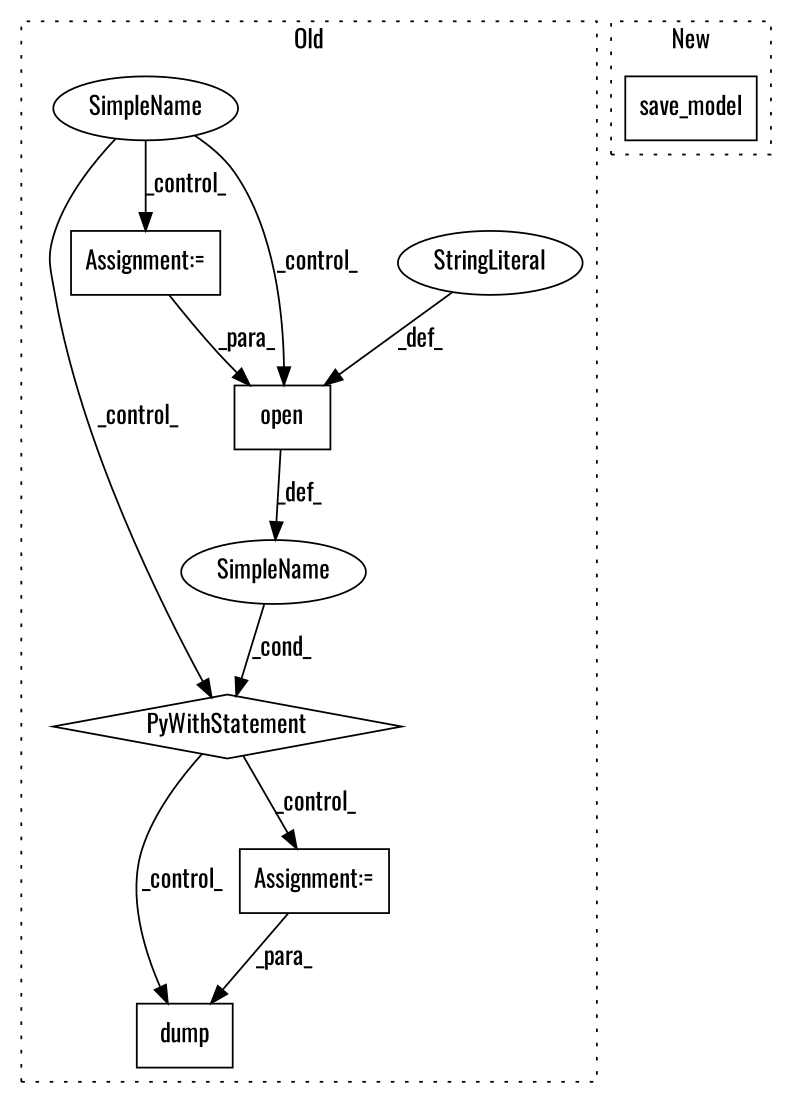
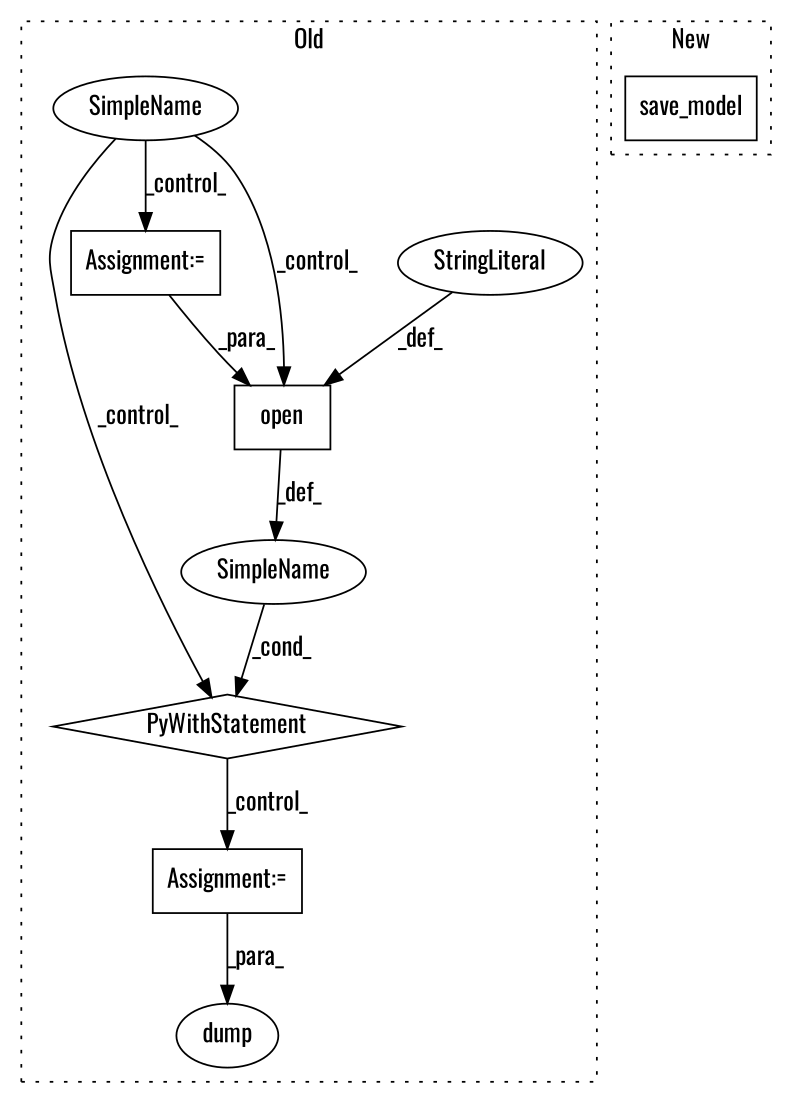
edge "PyWithStatement" -> "dump": removed, label "_control_"
node "dump": shape box -> ellipse
